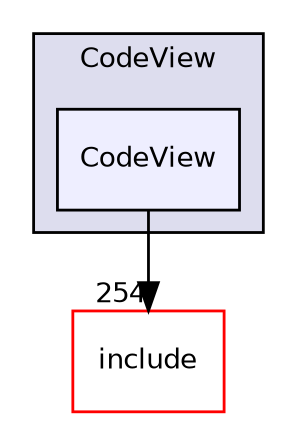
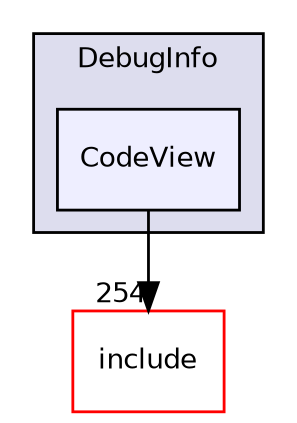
cluster "CodeView": label "CodeView" -> "DebugInfo"
